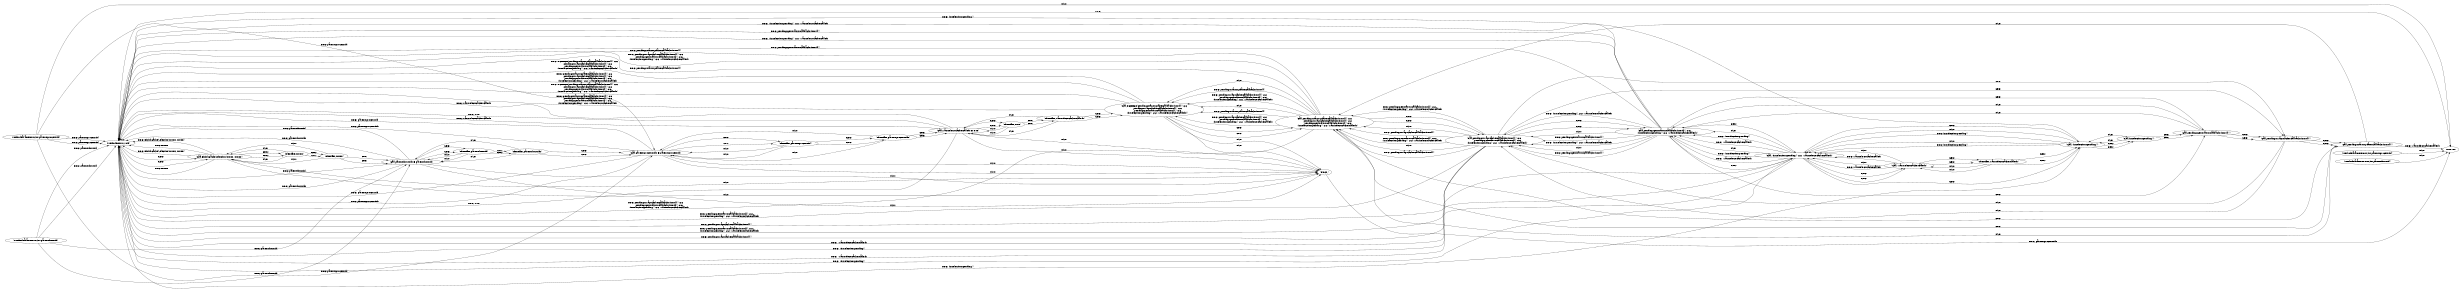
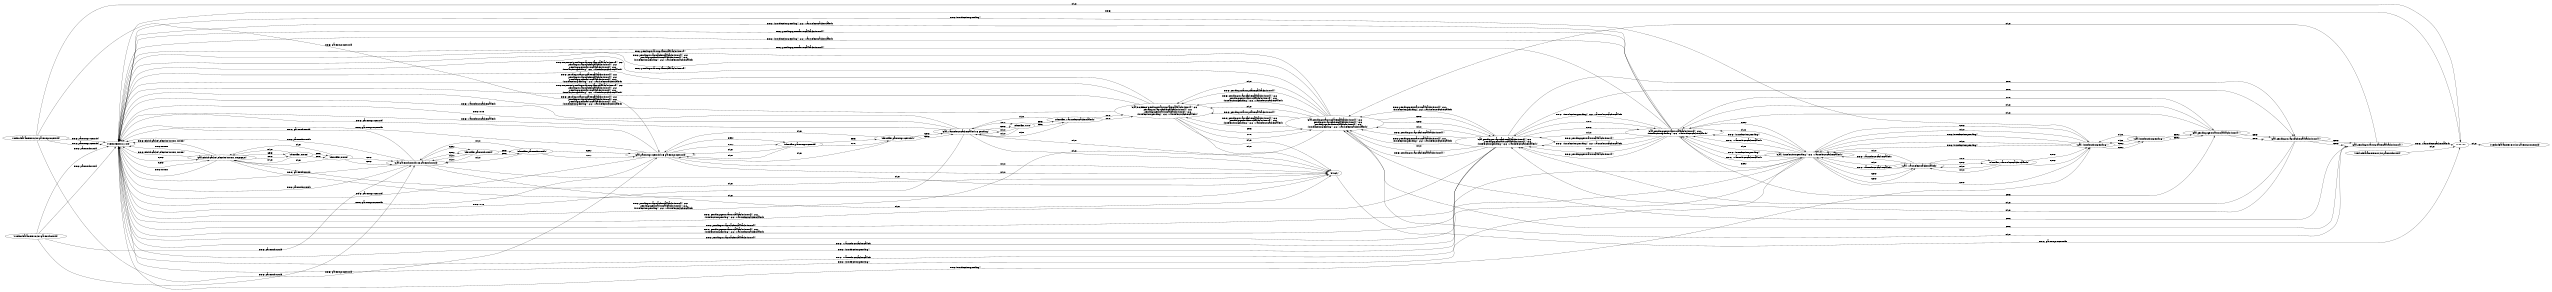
node "(Call,was_select_cache_called_ = true)": label "(Call,was_select_cache_called_ = true)" -> "(Call,was_select_cache_called_ = pending)"
edge "(MethodParameterOut,int parent_process_id)" -> "1000100": reversed
node "(Call,FinishCacheSelection(NULL, NULL))": label "(Call,FinishCacheSelection(NULL, NULL))" -> "(Call,FinishCacheSelection(NULL, DCHECK))"
